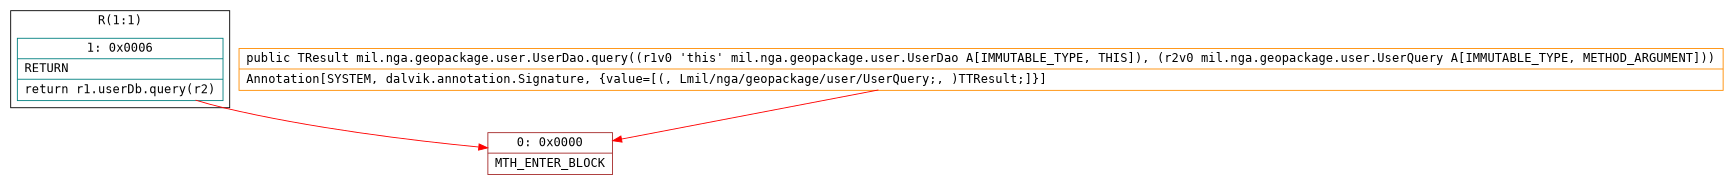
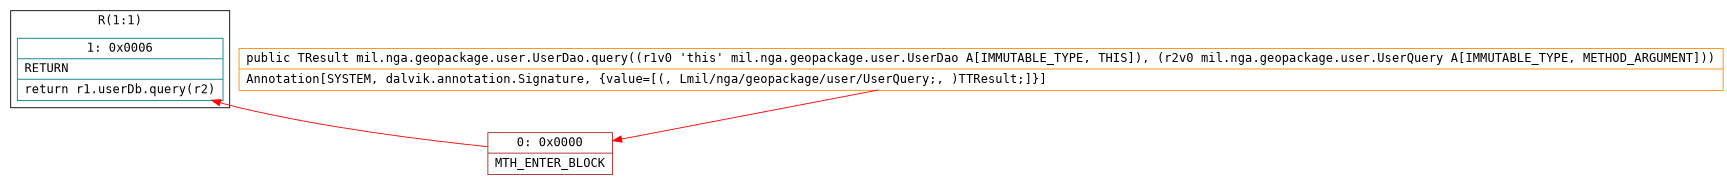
edge "1: 0x0006" -> "0: 0x0000": reversed
